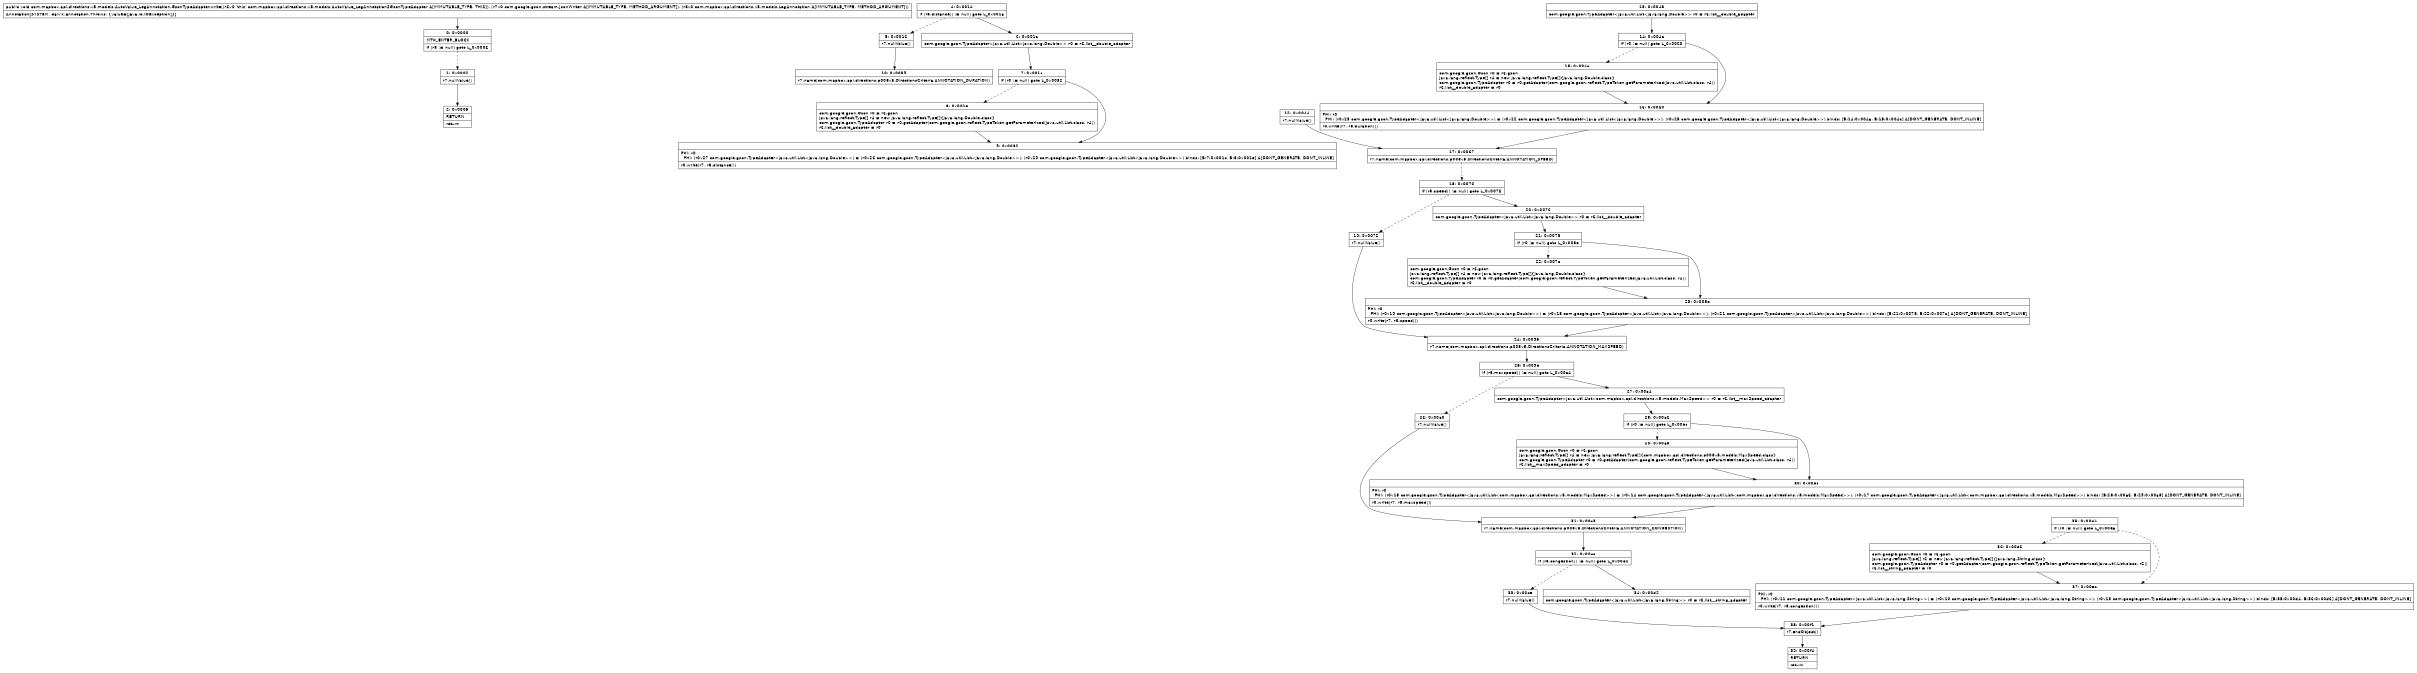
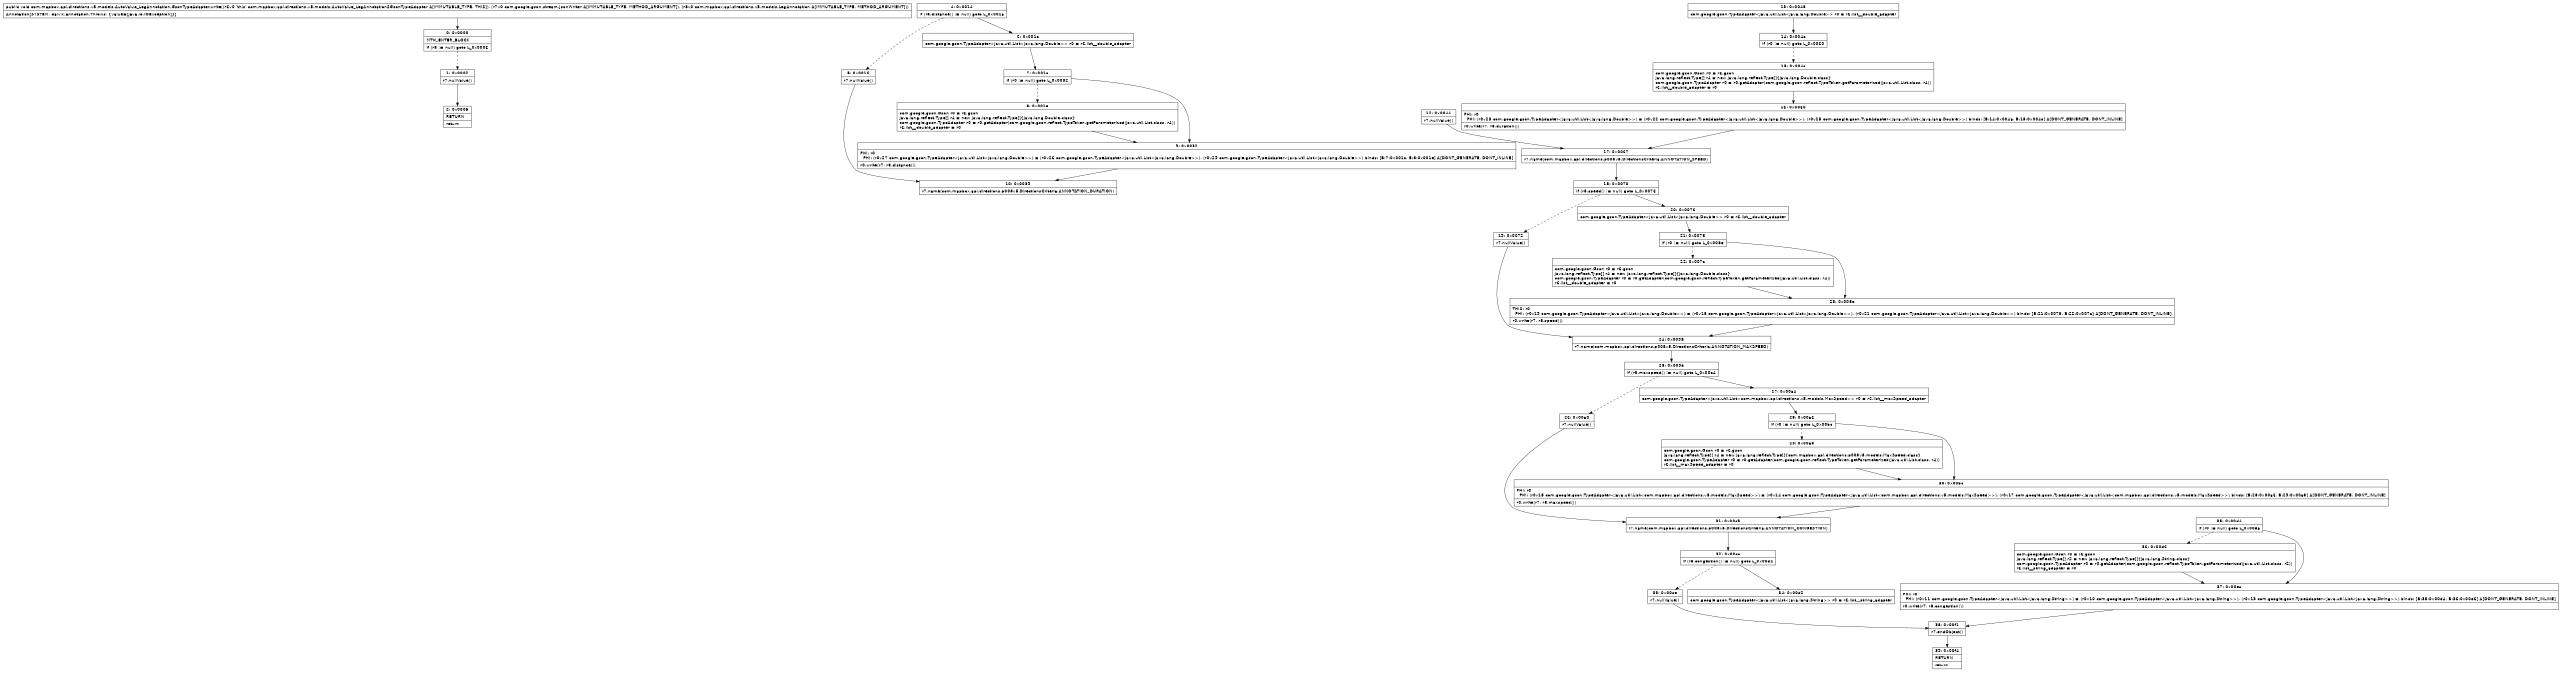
edge "14: 0x004a" -> "16: 0x0060": removed
edge "17: 0x0067" -> "18: 0x0070": style dashed -> solid
edge "9: 0x0032" -> "10: 0x0039": added
node "23: 0x008e": text "PHI: r0" -> "THIS: r0"
edge "35: 0x00d4" -> "37: 0x00ea": style dashed -> solid
